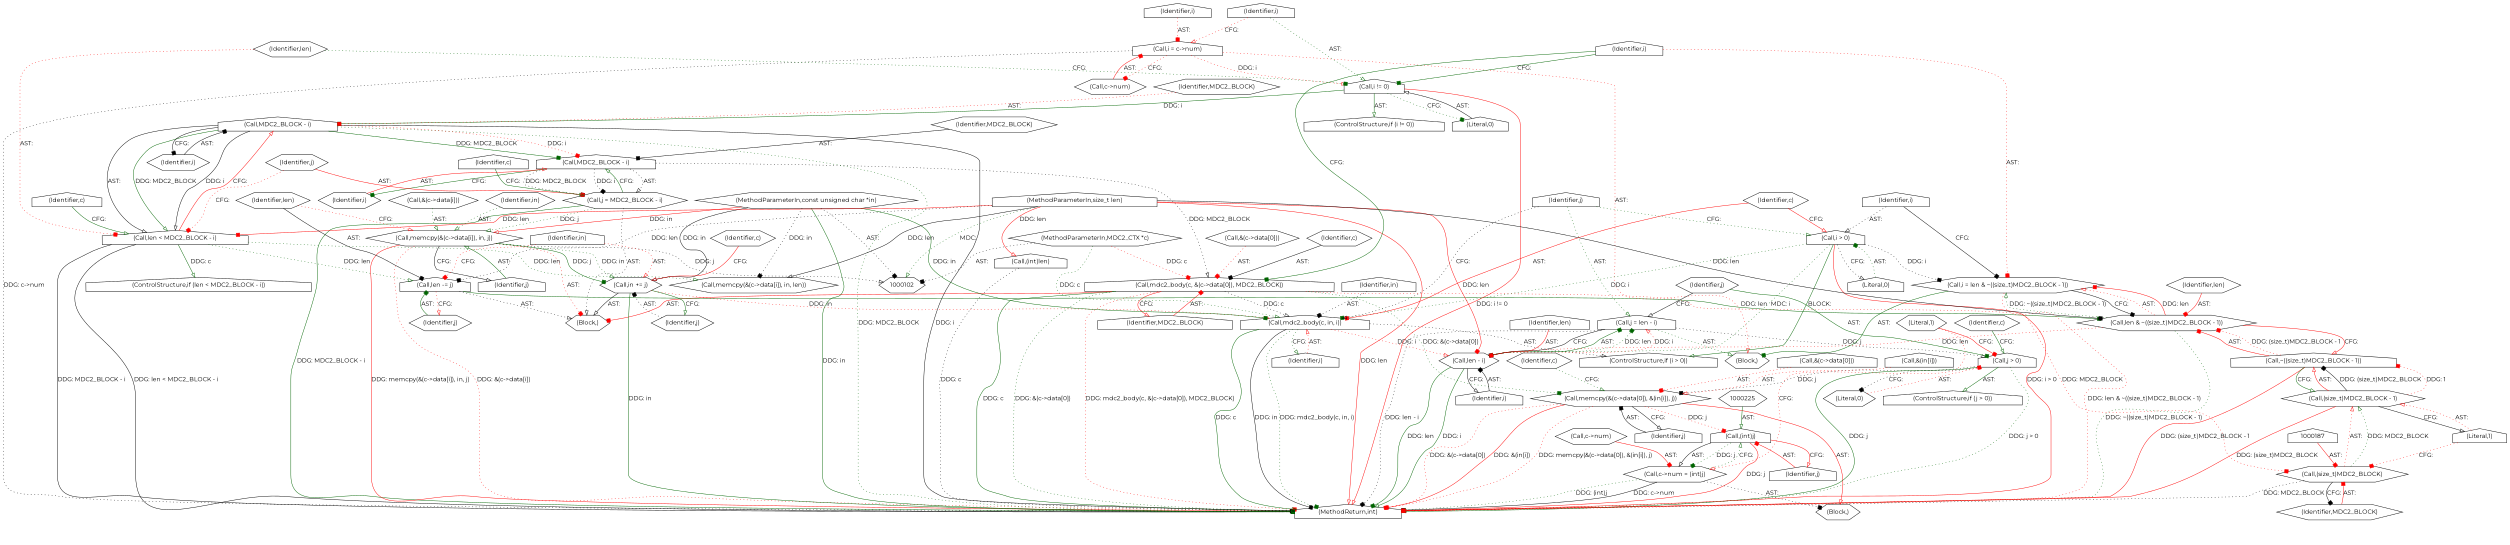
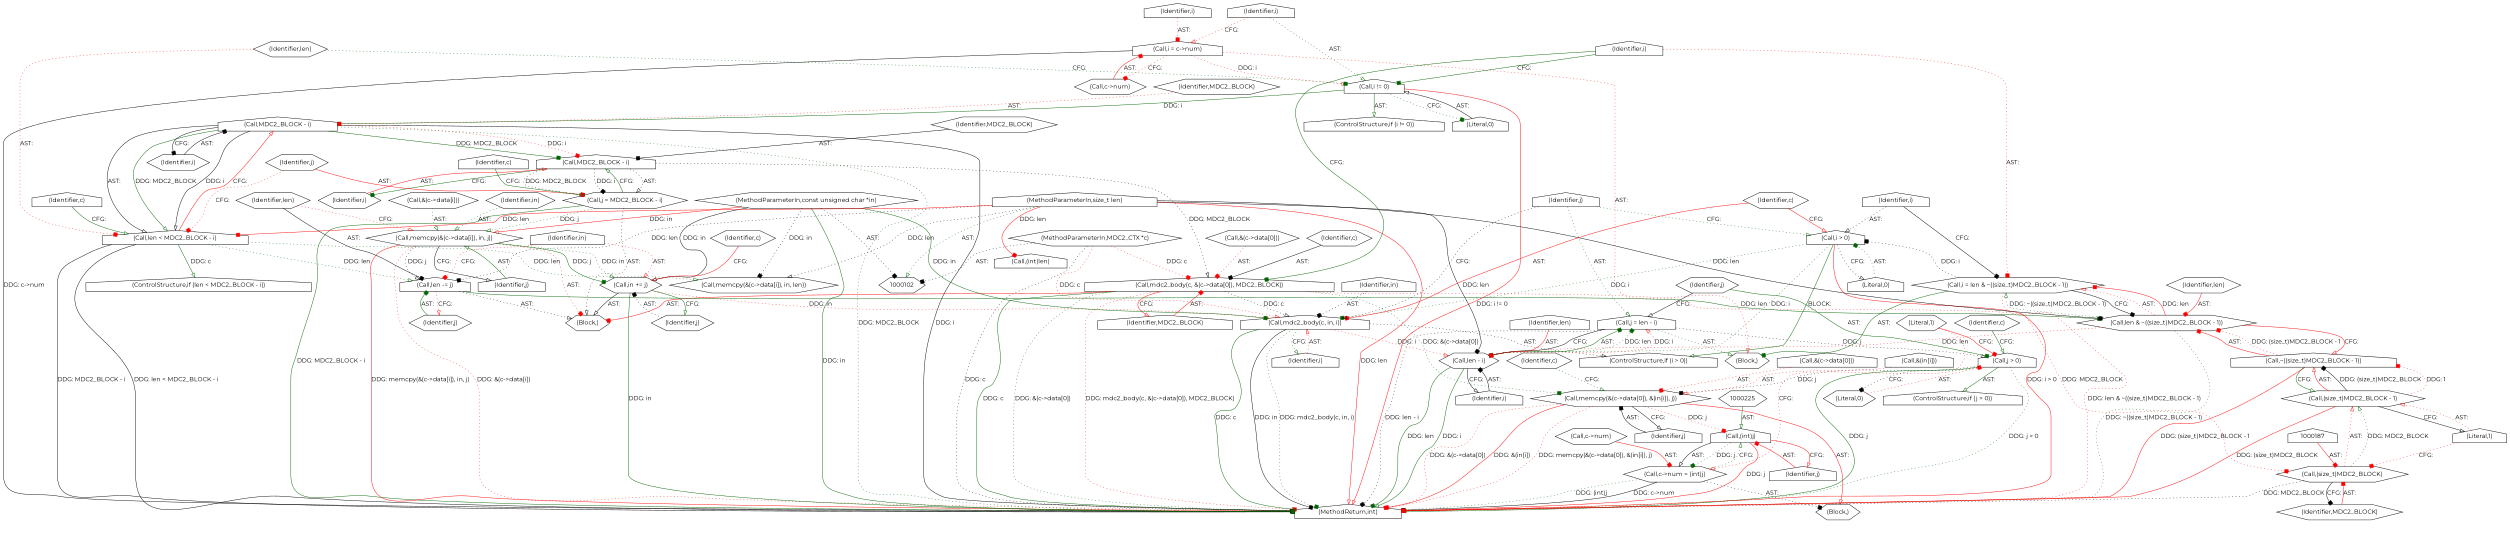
edge "(MethodParameterIn,size_t len)" -> "(Call,len - i)": color red -> black
edge "(MethodParameterIn,size_t len)" -> "(Call,(int)len)": arrowhead onormal -> box
edge "(MethodParameterIn,size_t len)" -> "(Call,memcpy(&(c->data[i]), in, len))": style solid -> dotted
edge "(MethodParameterIn,size_t len)" -> "1000102": label "MDC: " -> "AST: "
edge "(Call,i > 0)" -> "(Call,i = len & ~((size_t)MDC2_BLOCK - 1))": reversed
edge "(Call,memcpy(&(c->data[i]), in, j))" -> "1000102": now "(Call,memcpy(&(c->data[i]), in, j))" -> "(Call,len -= j)"
edge "(MethodParameterIn,MDC2_CTX *c)" -> "(Call,mdc2_body(c, in, i))": color darkgreen -> red
edge "(Call,i > 0)" -> "(Call,len - i)": label "MDC: i" -> "DDG: i"
edge "(Call,i = c->num)" -> "(MethodReturn,int)": style dotted -> solid
edge "(Call,(int)len)" -> "(MethodReturn,int)": now "(MethodParameterIn,MDC2_CTX *c)" -> "(MethodReturn,int)"
